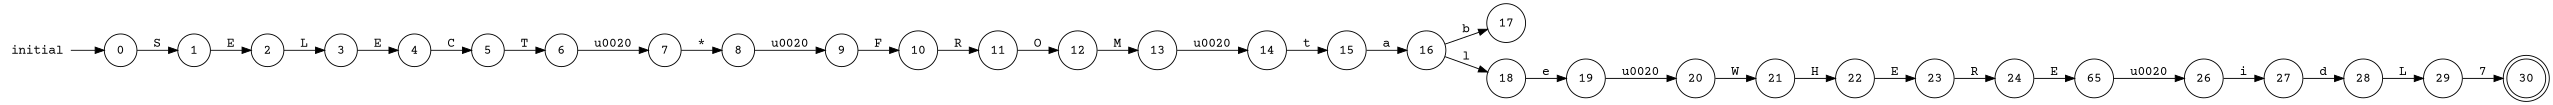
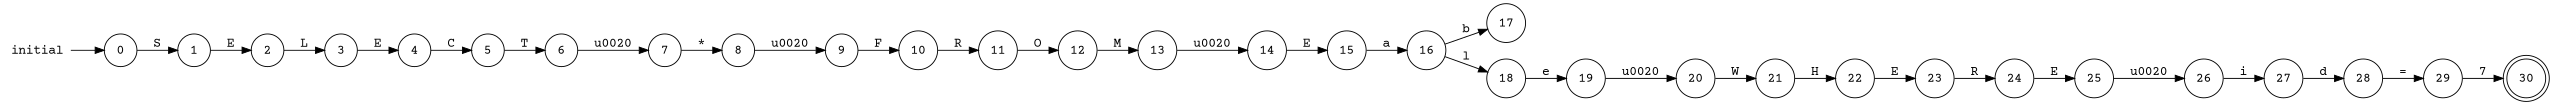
edge "14" -> "15": label "t" -> "E"
edge "28" -> "29": label "L" -> "="
node "65": label "65" -> "25"
